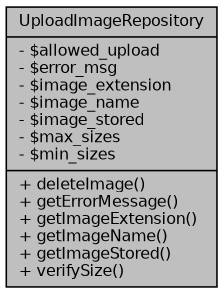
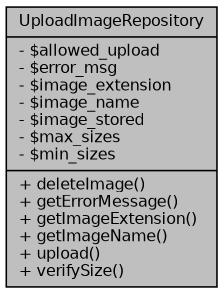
node "UploadImageRepository": text "+ getImageStored()" -> "+ upload()"
